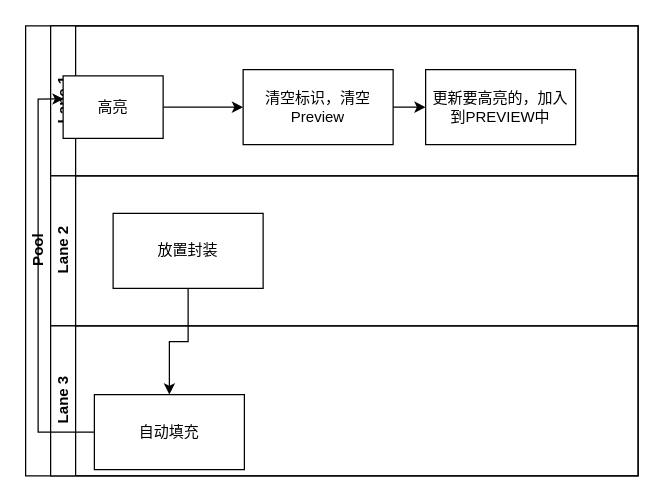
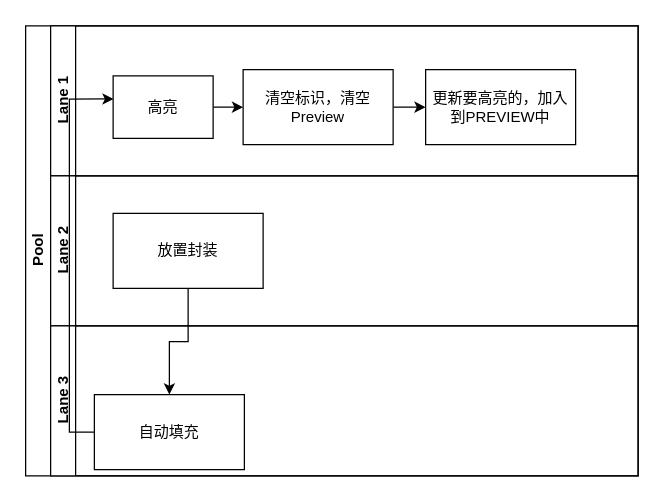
node "高亮": moved (113, 107) -> (163, 107)
